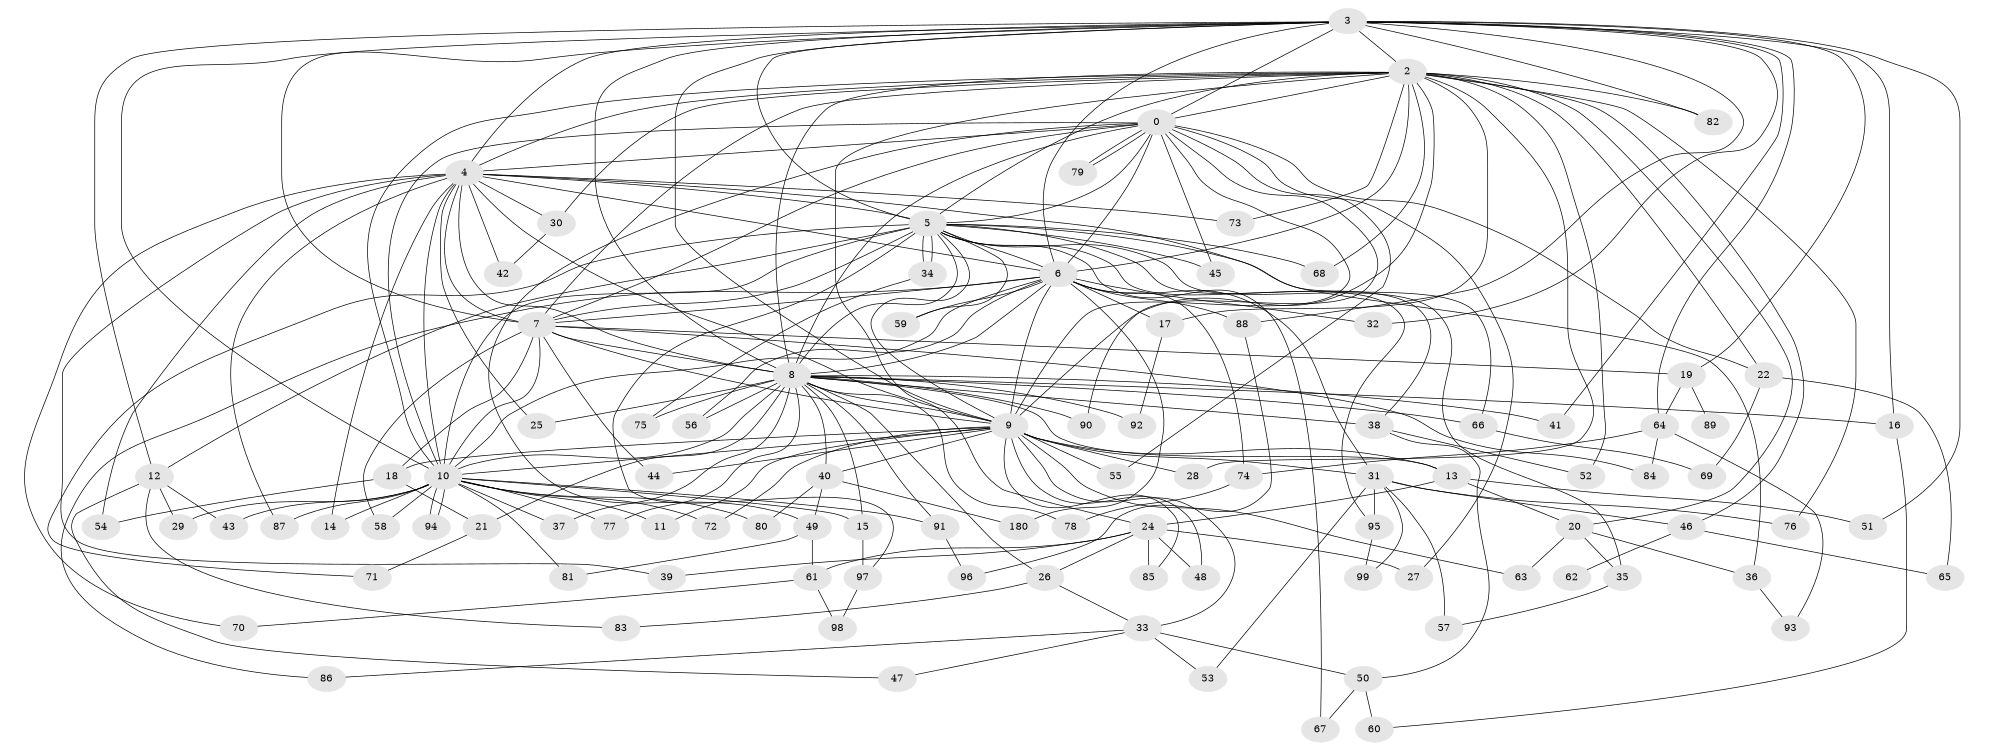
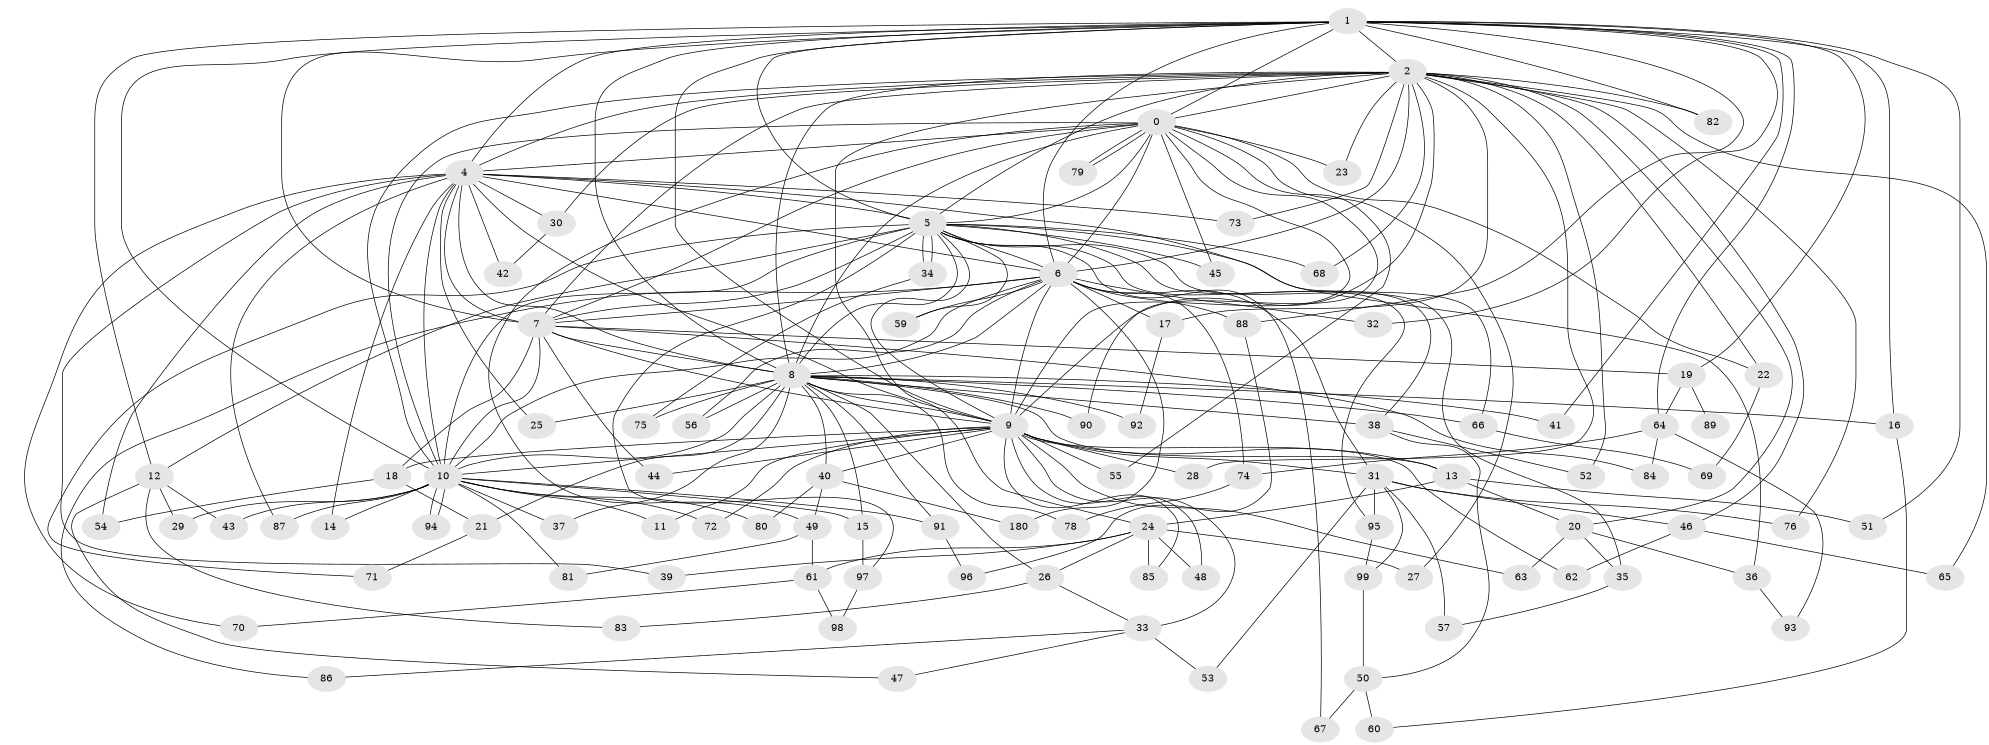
node "3": label "3" -> "1"
node "23": added
edge "22" -- "65": now "2" -- "65"
edge "9" -- "62": added
node "58": removed
node "77": removed
edge "33" -- "50": now "99" -- "50"
